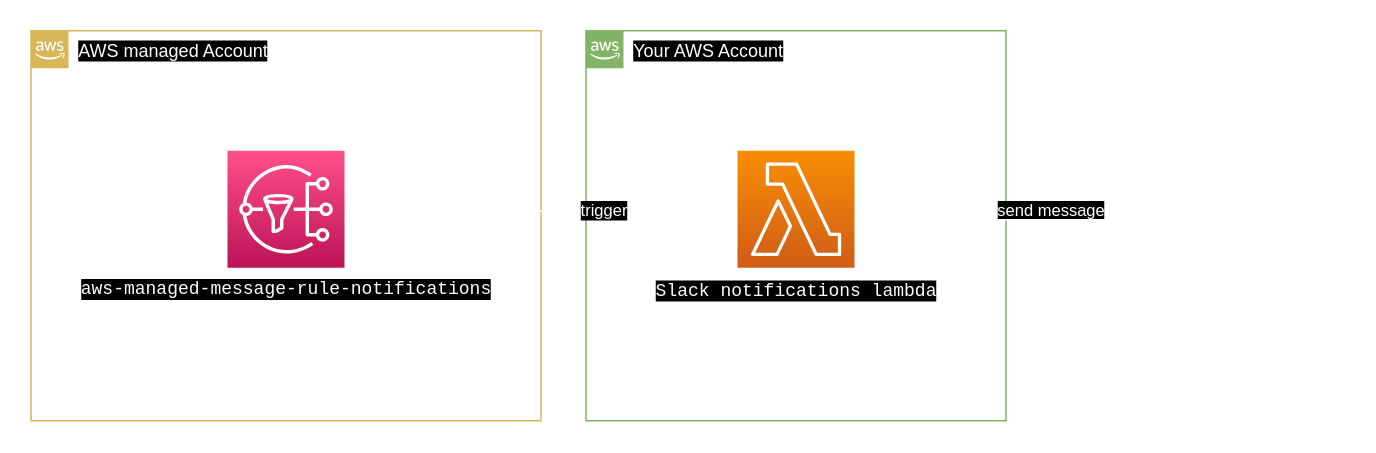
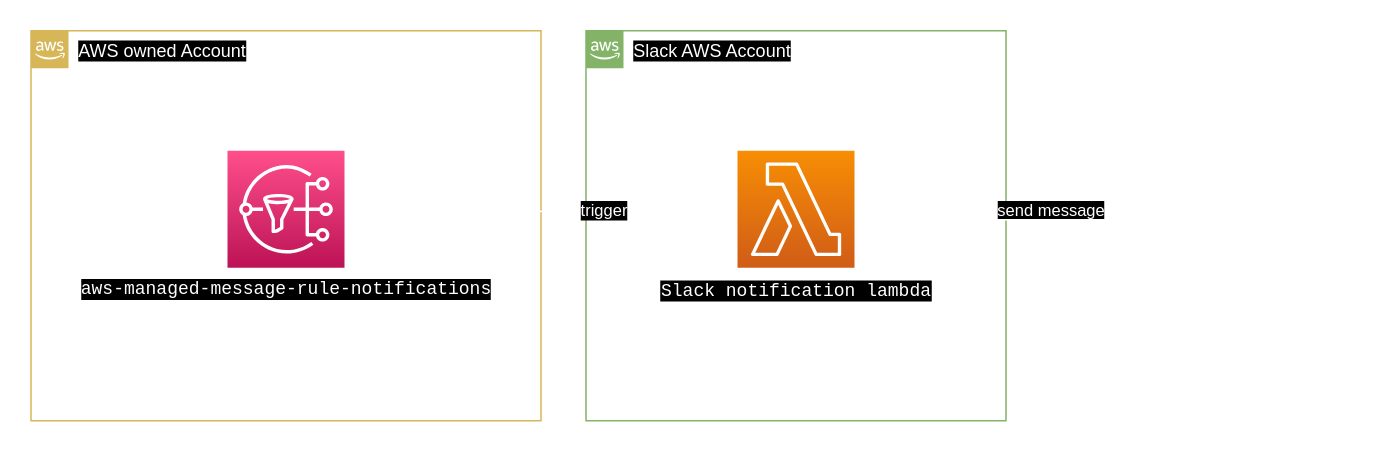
node "AWS managed Account": label "AWS managed Account" -> "AWS owned Account"
node "Your AWS Account": label "Your AWS Account" -> "Slack AWS Account"
node "Slack notifications lambda": label "Slack notifications lambda" -> "Slack notification lambda"
